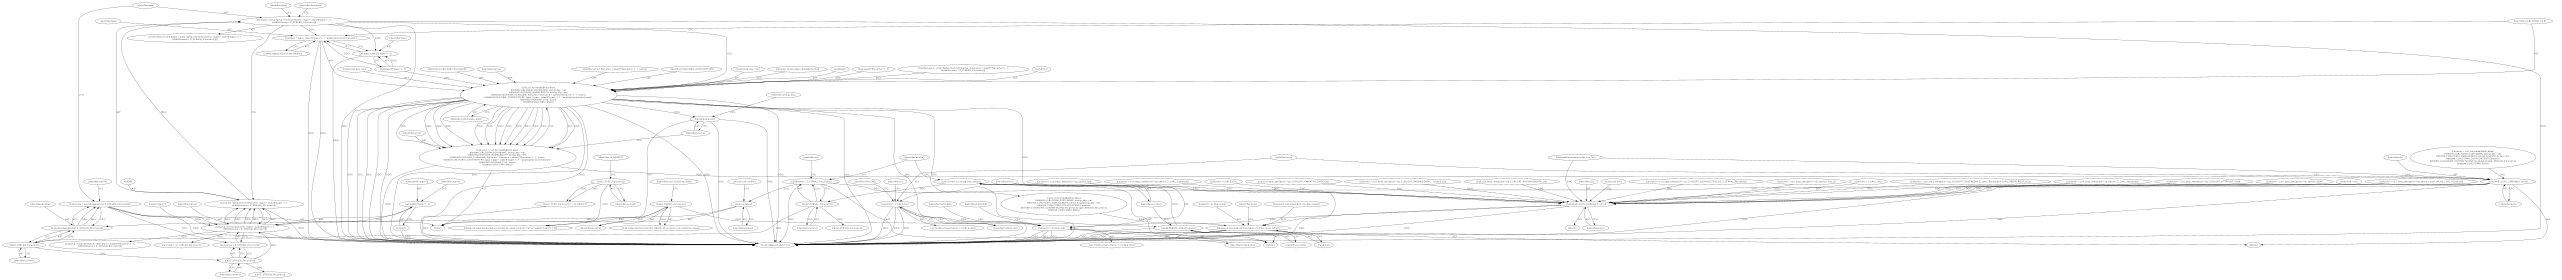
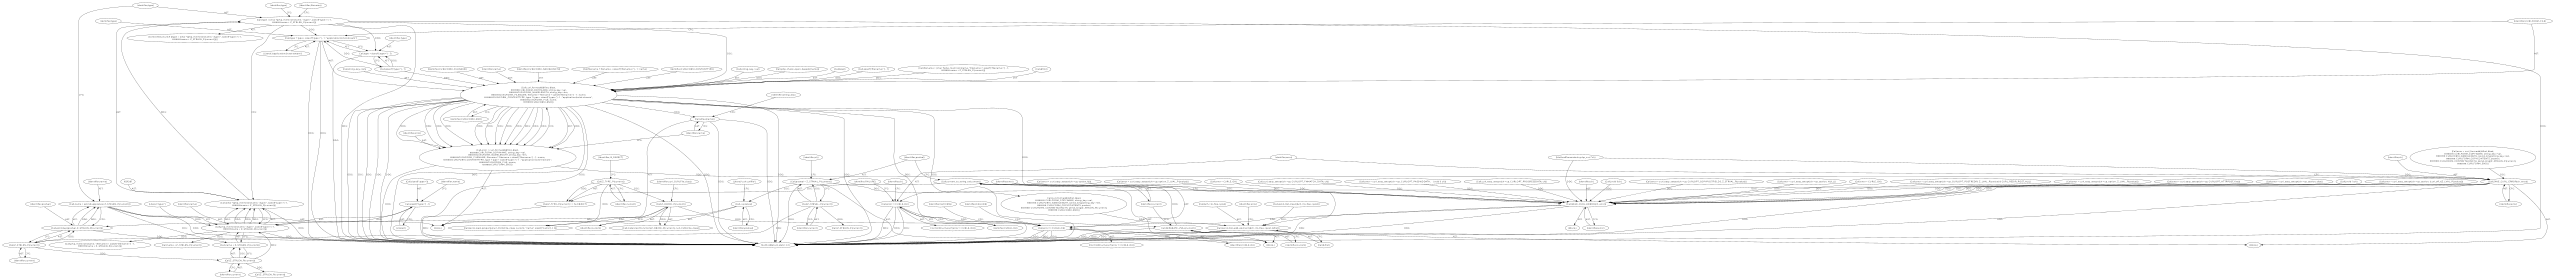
node "(Identifier,CURLFORM_NAMELENGTH)": added
edge "(Call,Z_TYPE_P(current))" -> "(Call,Z_OBJCE_P(current))": added, label "DDG:"
edge "(Call,convert_to_string_ex(current))" -> "(Call,Z_STRVAL_P(current))": now "(Call,convert_to_string_ex(current))" -> "(Call,Z_TYPE_P(current) == IS_OBJECT)"
edge "(Literal,1)" -> "(MethodReturn,static int)": now "(Call,estrndup(postval, Z_STRLEN_P(current)))" -> "(MethodReturn,static int)"
